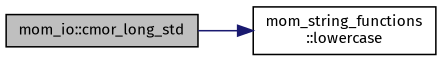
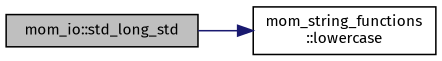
node "mom_io::cmor_long_std": label "mom_io::cmor_long_std" -> "mom_io::std_long_std"
